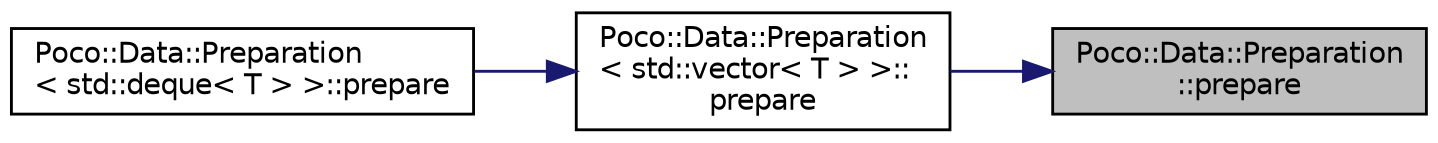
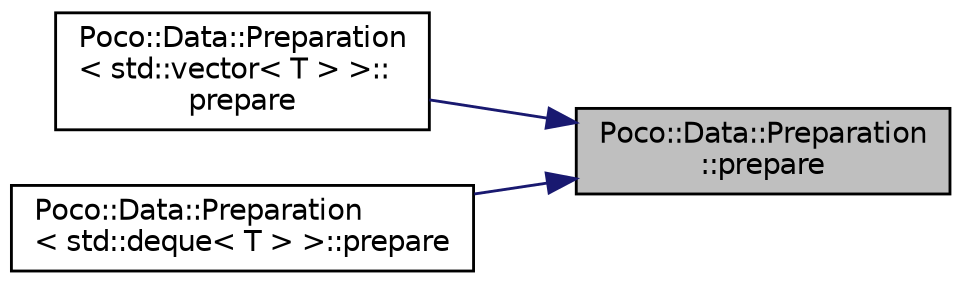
edge "Poco::Data::Preparation < std::deque< T > >::prepare" -> "Poco::Data::Preparation < std::vector< T > >:: prepare": now "Poco::Data::Preparation < std::deque< T > >::prepare" -> "Poco::Data::Preparation ::prepare"
